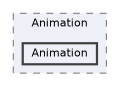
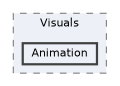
cluster "Animation": label "Animation" -> "Visuals"
